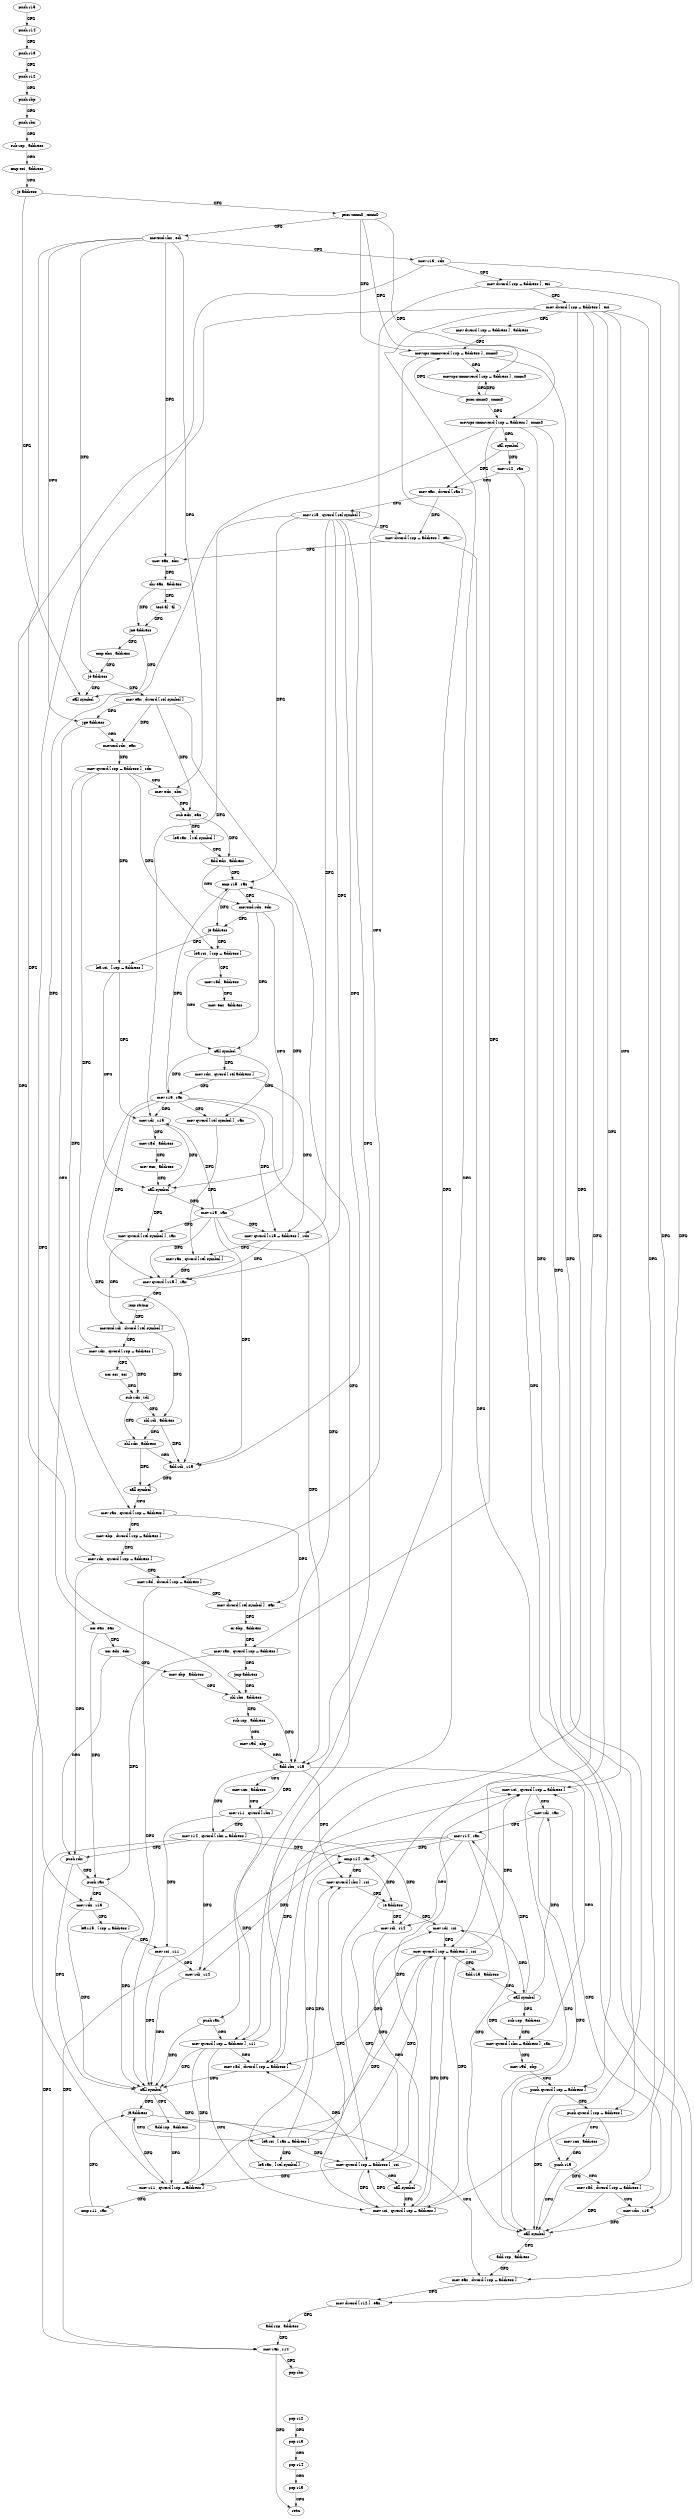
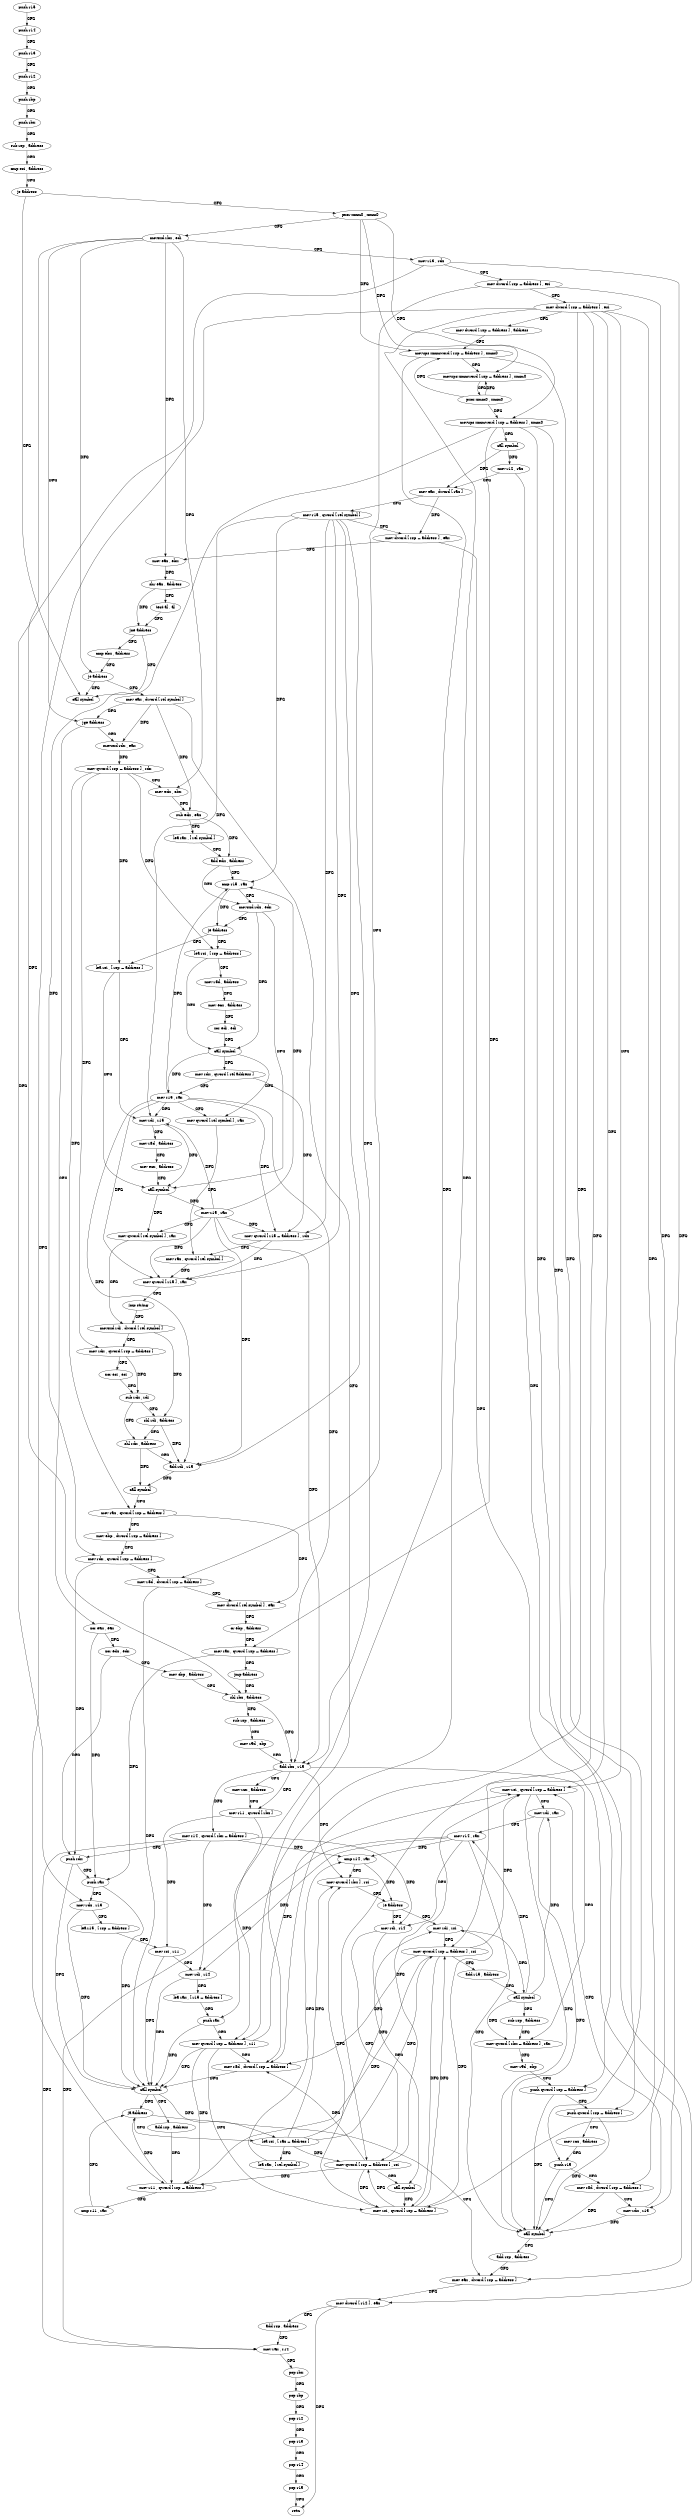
node "xor edi , edi": added
edge "add rbx , r15" -> "mov r11 , qword [ rbx ]": label "DFG" -> "CFG"
edge "mov r11 , qword [ rbx ]" -> "mov r14 , qword [ rbx + address ]": removed, label "CFG"
node "lea rax , [ r15 + address ]": added
node "pop rbp": added
edge "mov rax , r14" -> "retn": now "mov dword [ r12 ] , eax" -> "retn"
